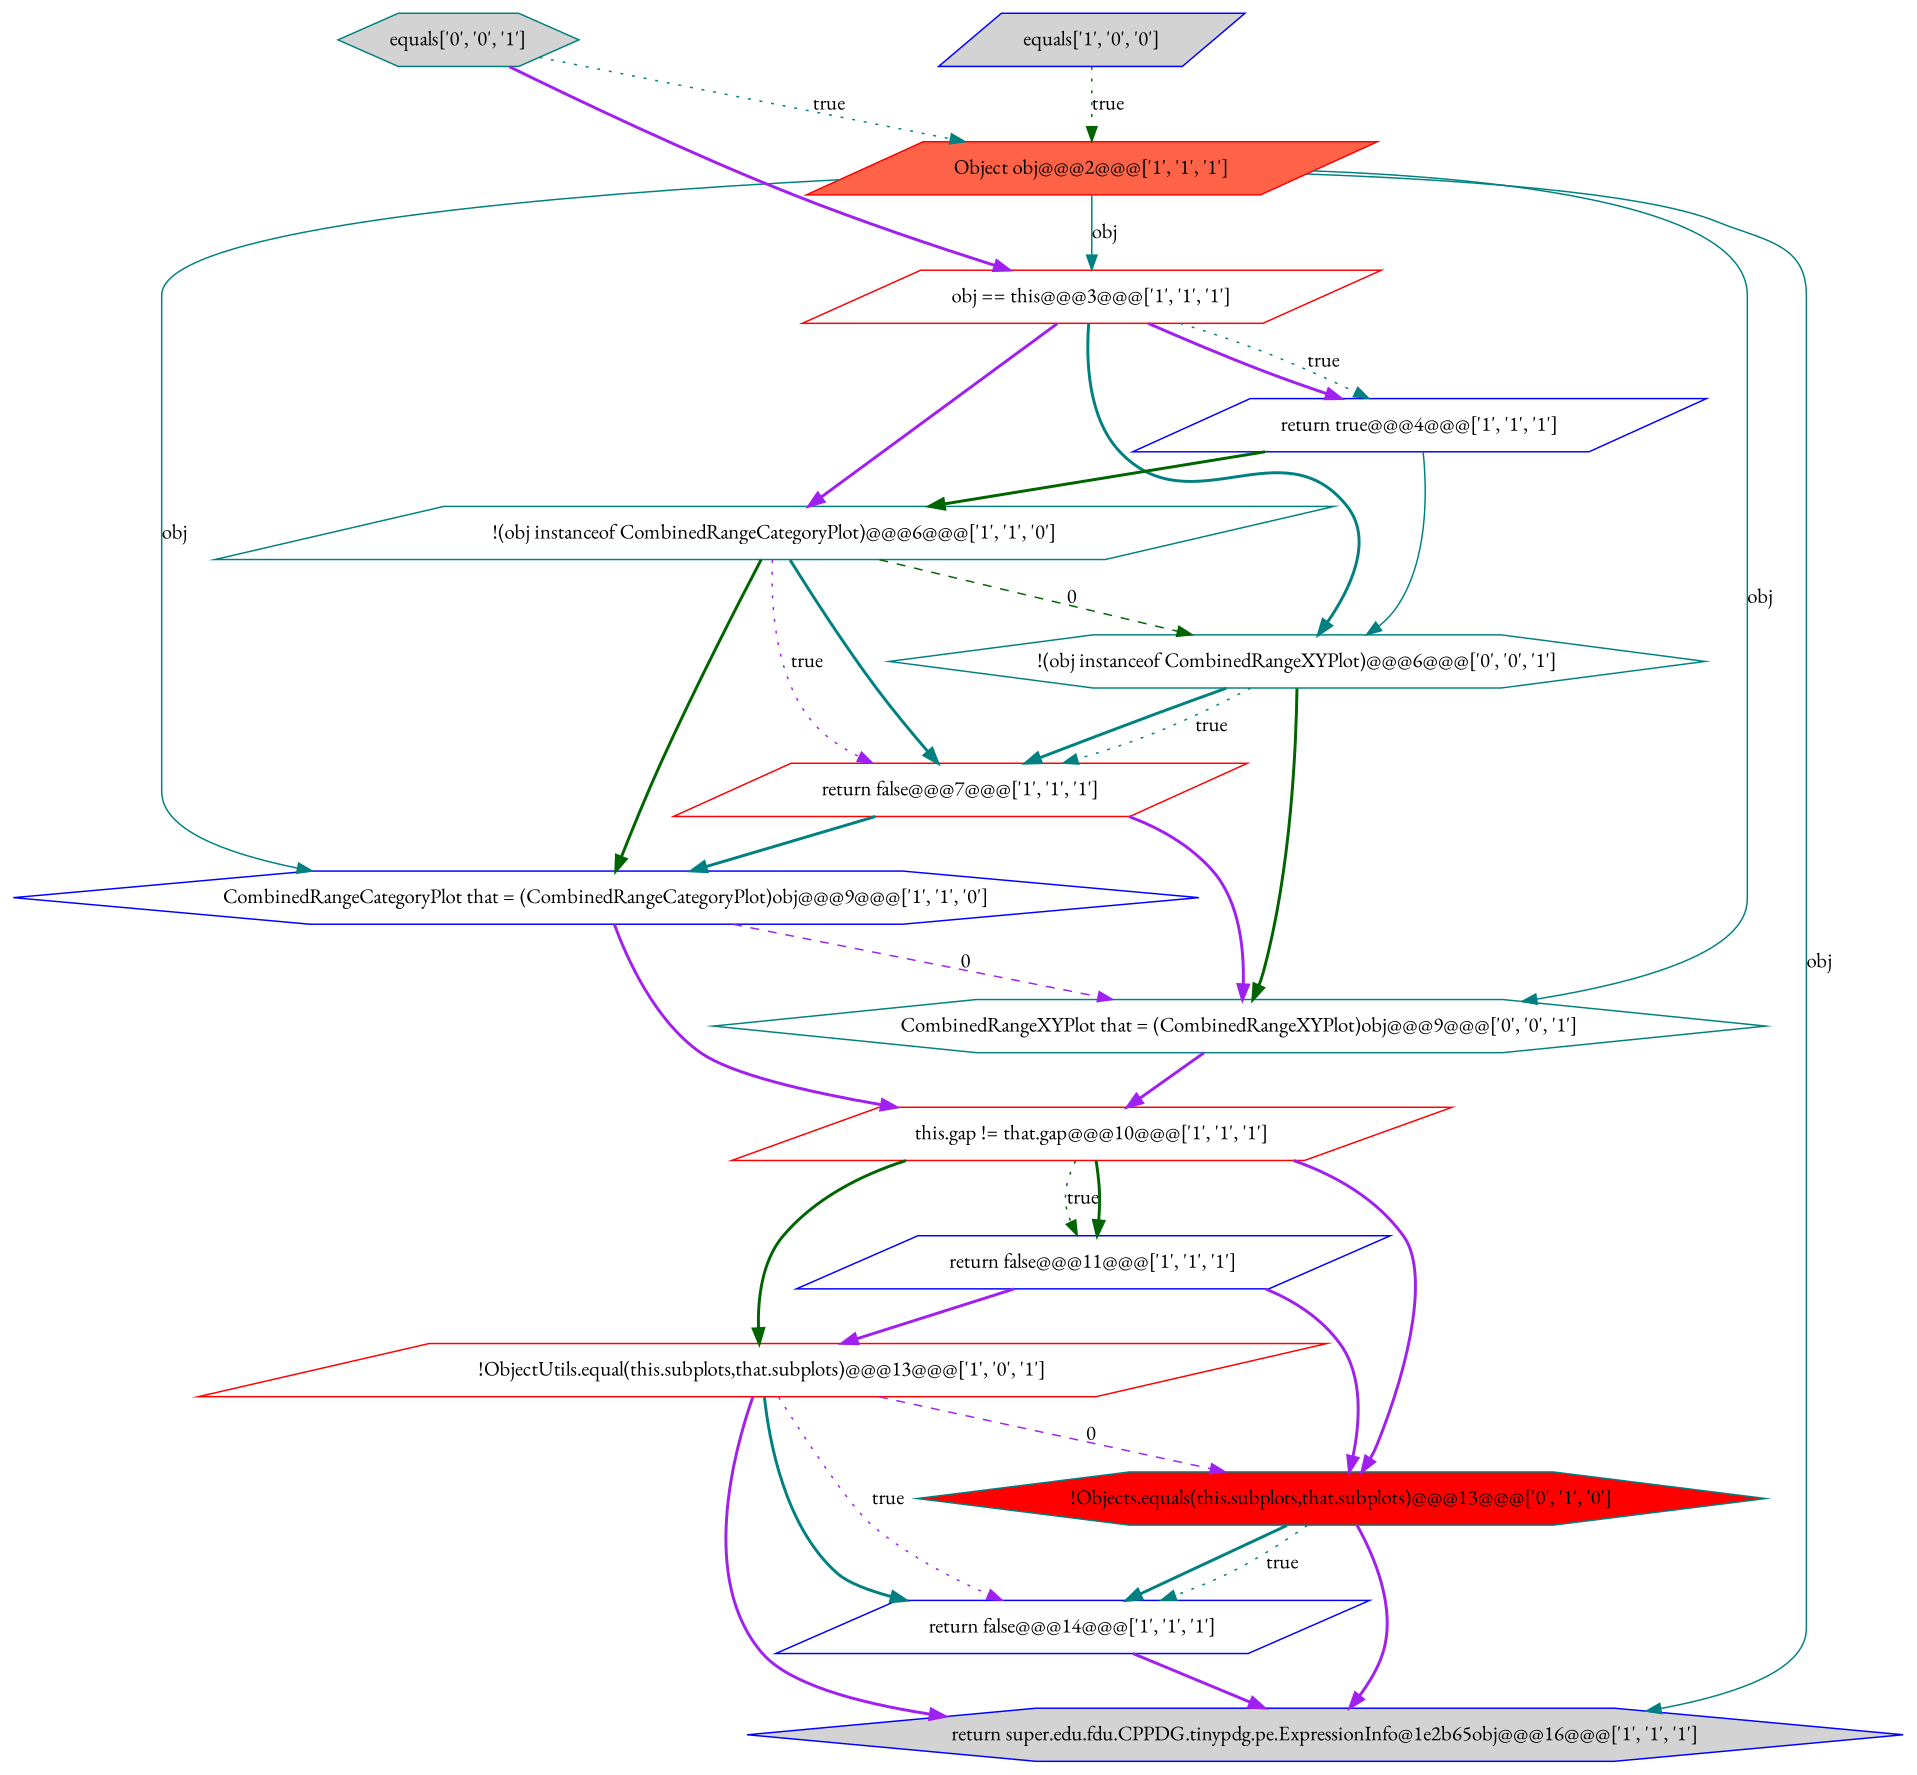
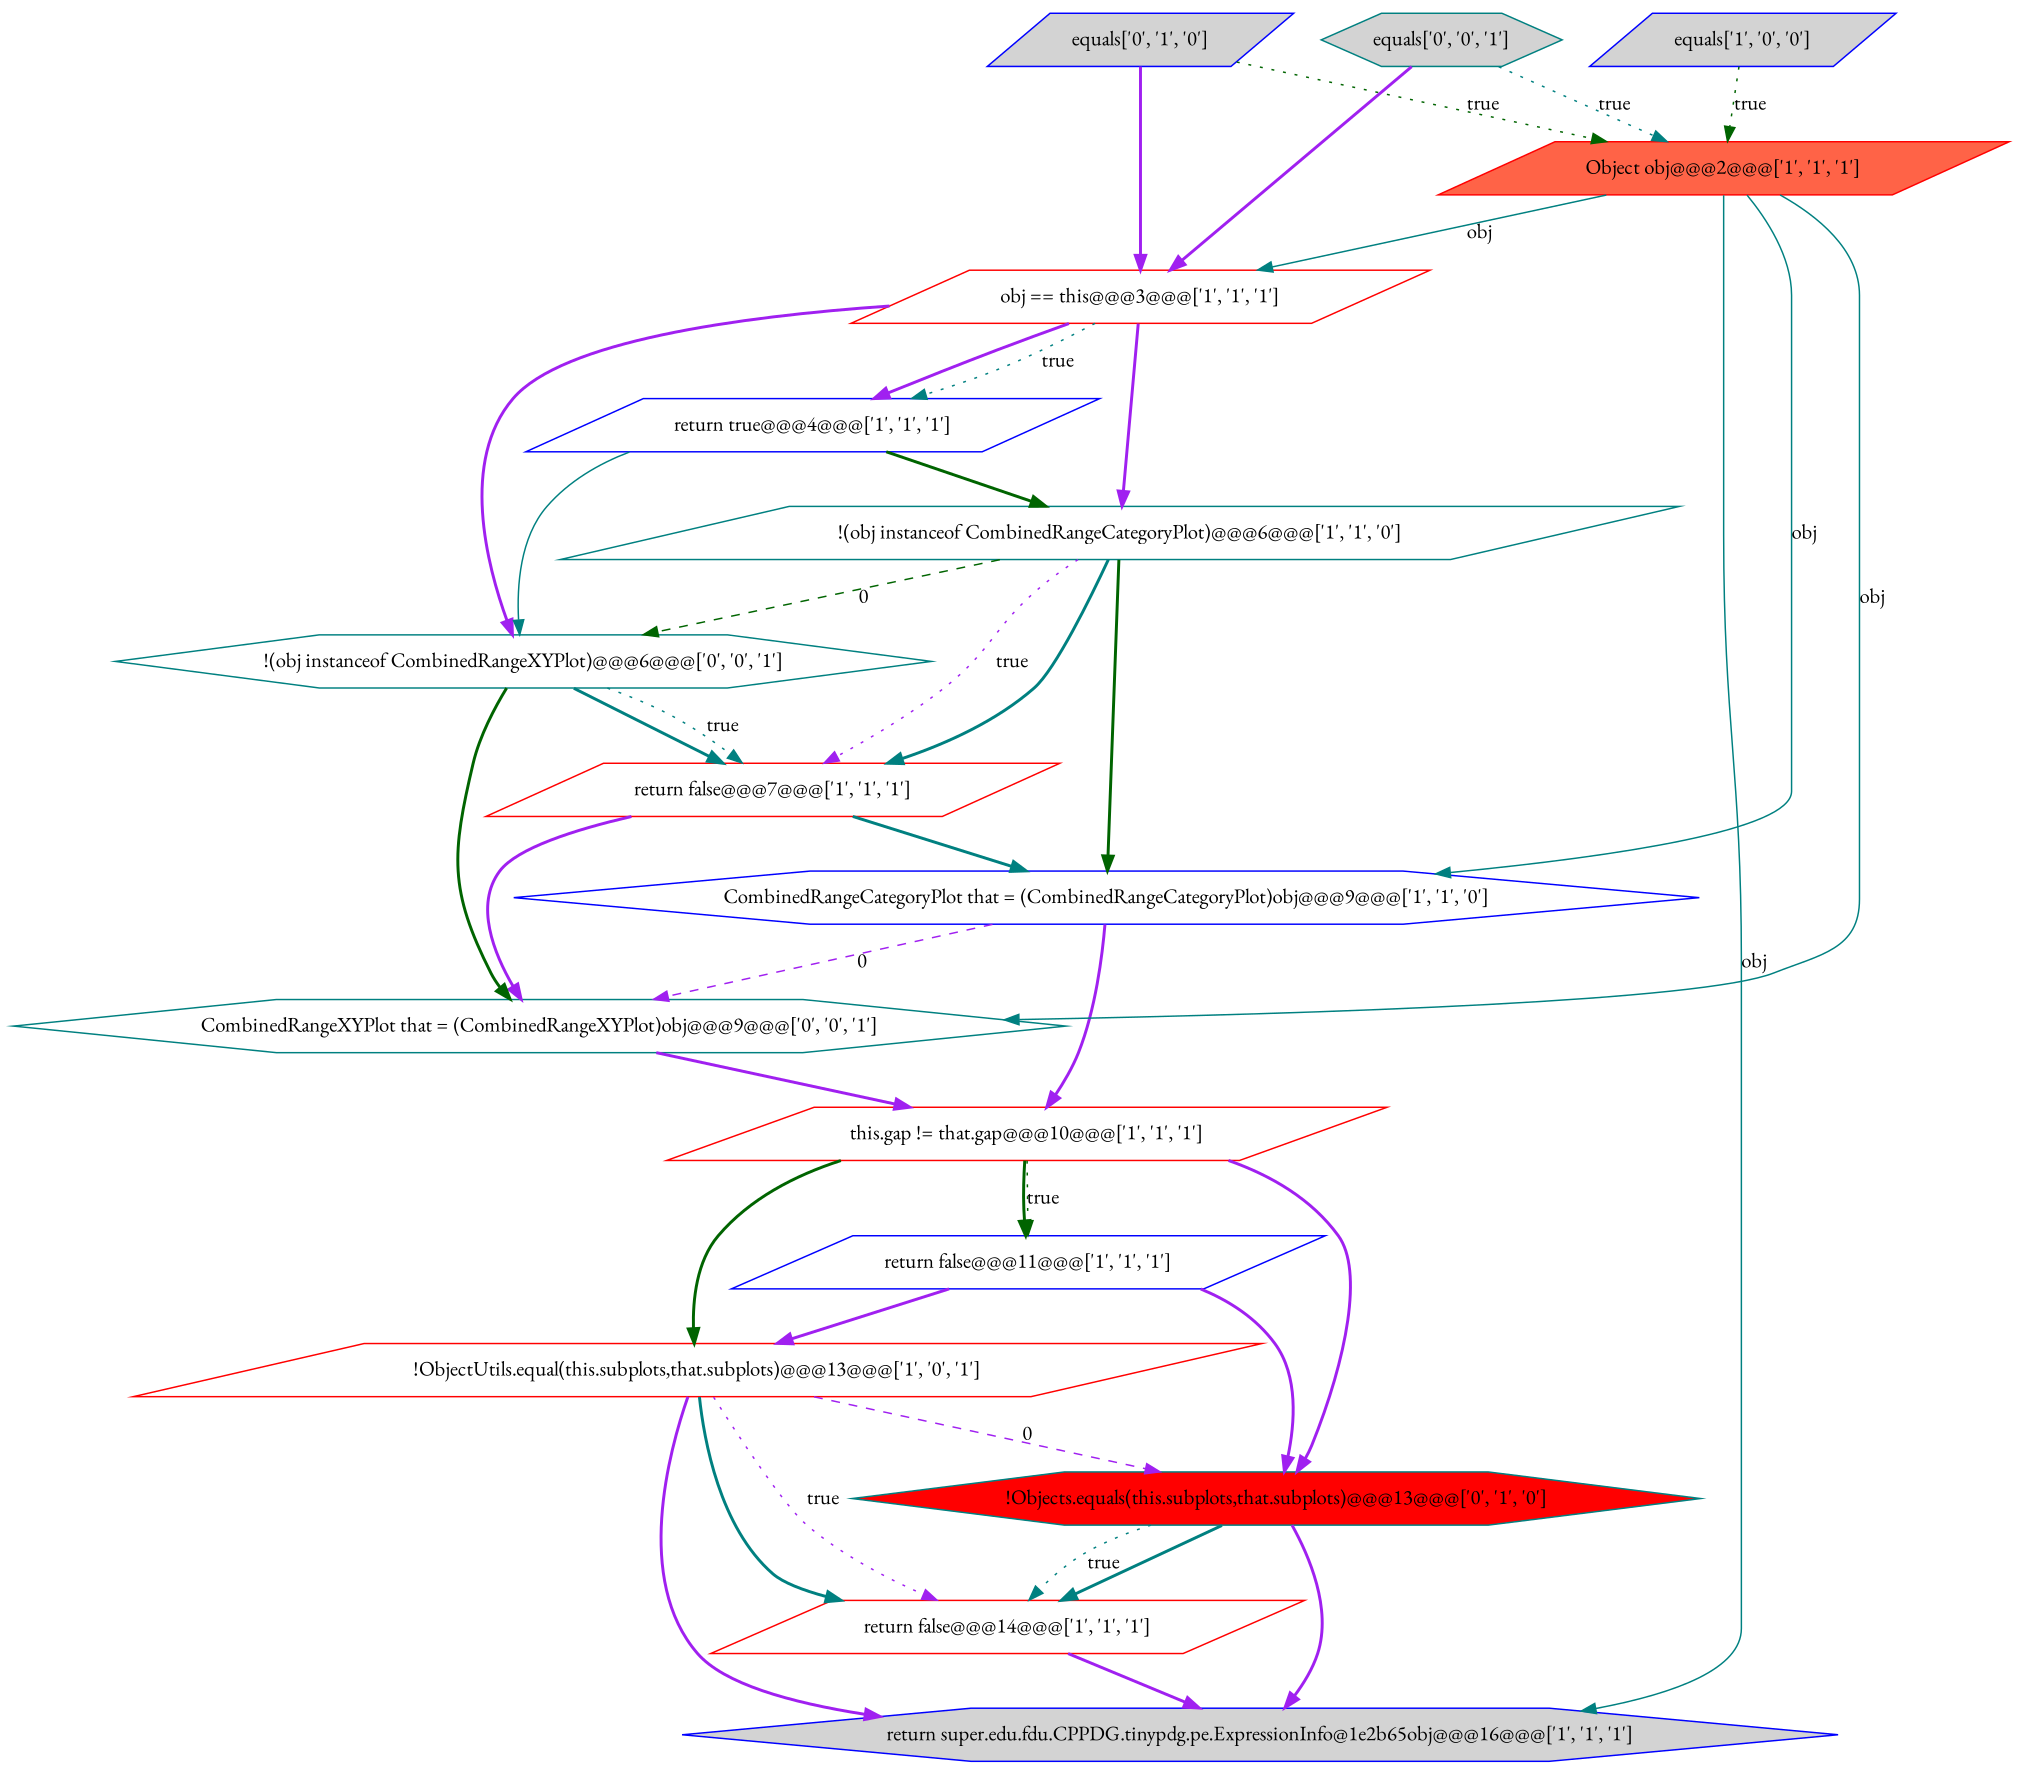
node "equals['0', '1', '0']": added
edge "obj == this@@@3@@@['1', '1', '1']" -> "!(obj instanceof CombinedRangeXYPlot)@@@6@@@['0', '0', '1']": color teal -> purple
node "return false@@@14@@@['1', '1', '1']": color blue -> red
